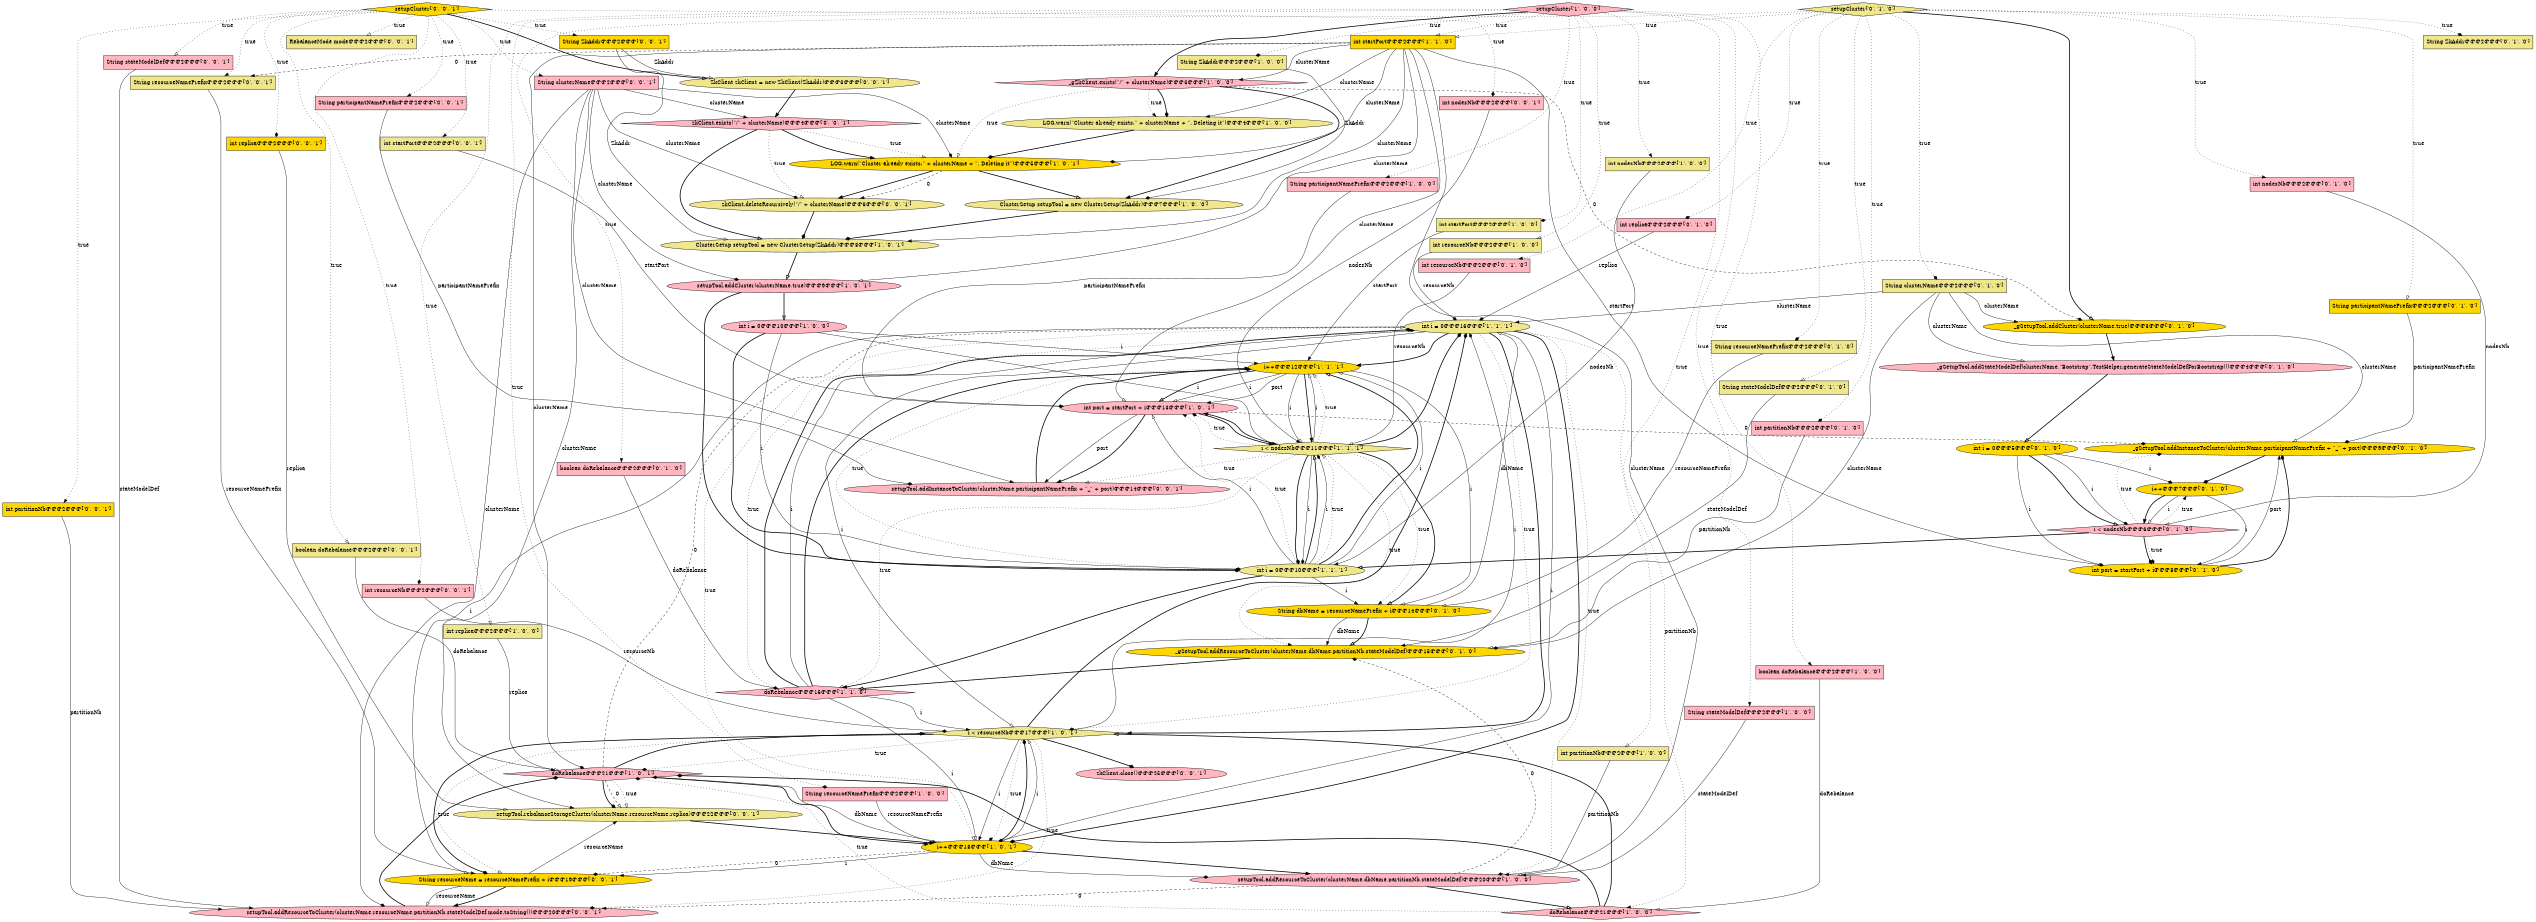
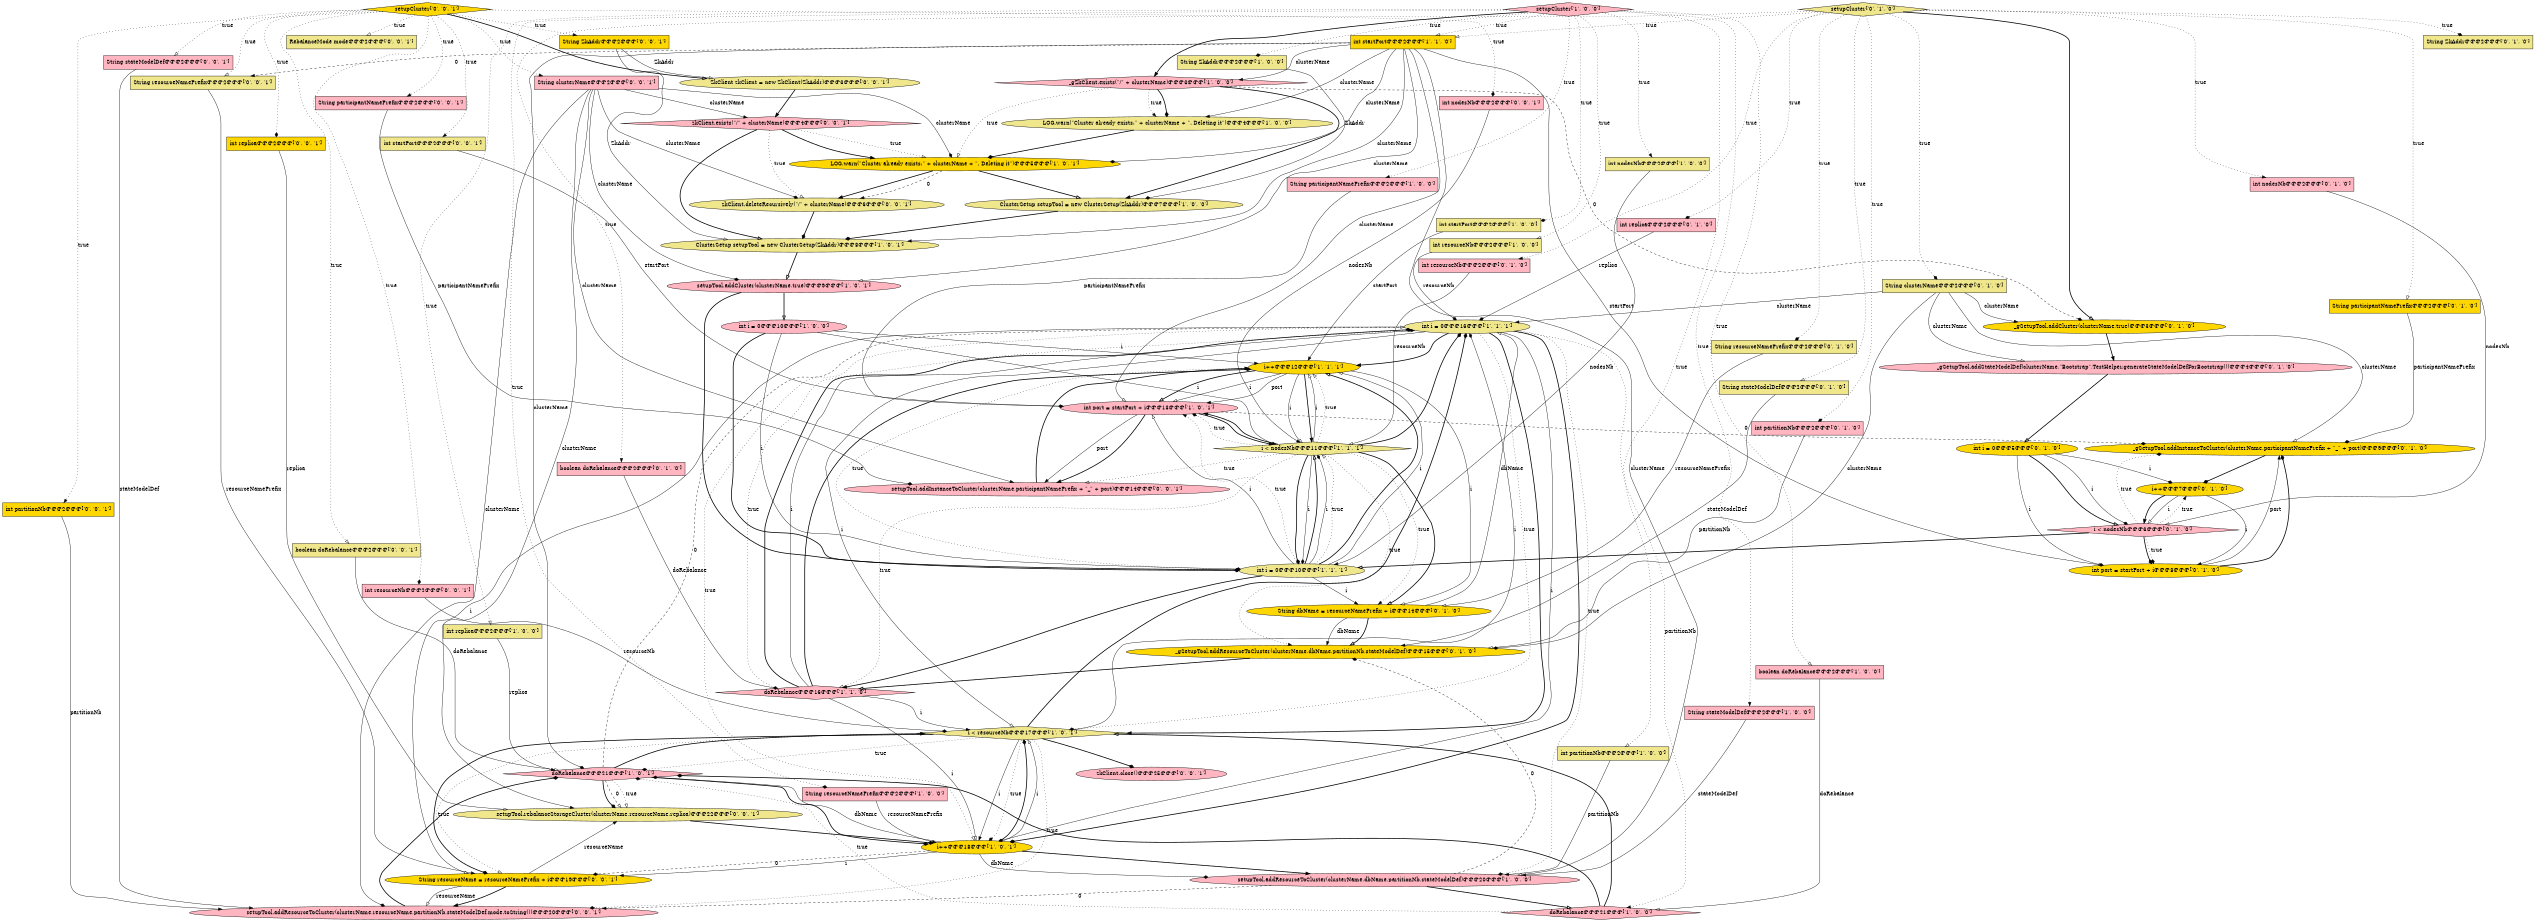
edge "setupCluster['0', '0', '1']" -> "String resourceNamePrefix@@@2@@@['0', '0', '1']": arrowhead normal -> onormal
edge "setupCluster['1', '0', '0']" -> "boolean doRebalance@@@2@@@['1', '0', '0']": arrowhead normal -> onormal
